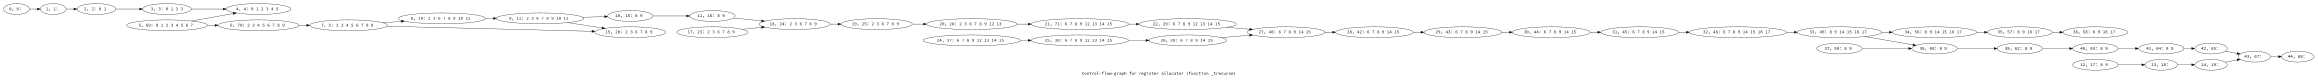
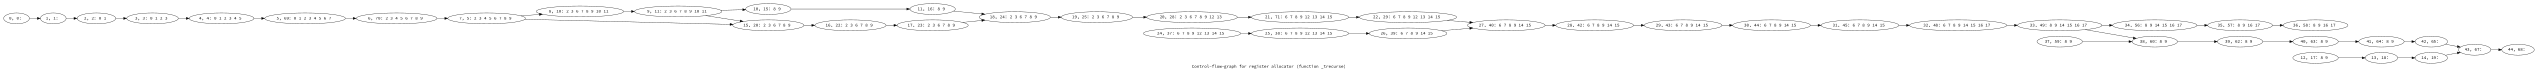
node "3, 3: 0 1 3 3": label "3, 3: 0 1 3 3" -> "3, 3: 0 1 2 3"
edge "5, 69: 0 1 2 3 4 5 6 7" -> "4, 4: 0 1 2 3 4 5": reversed
node "16, 22: 2 3 6 7 8 9": added
